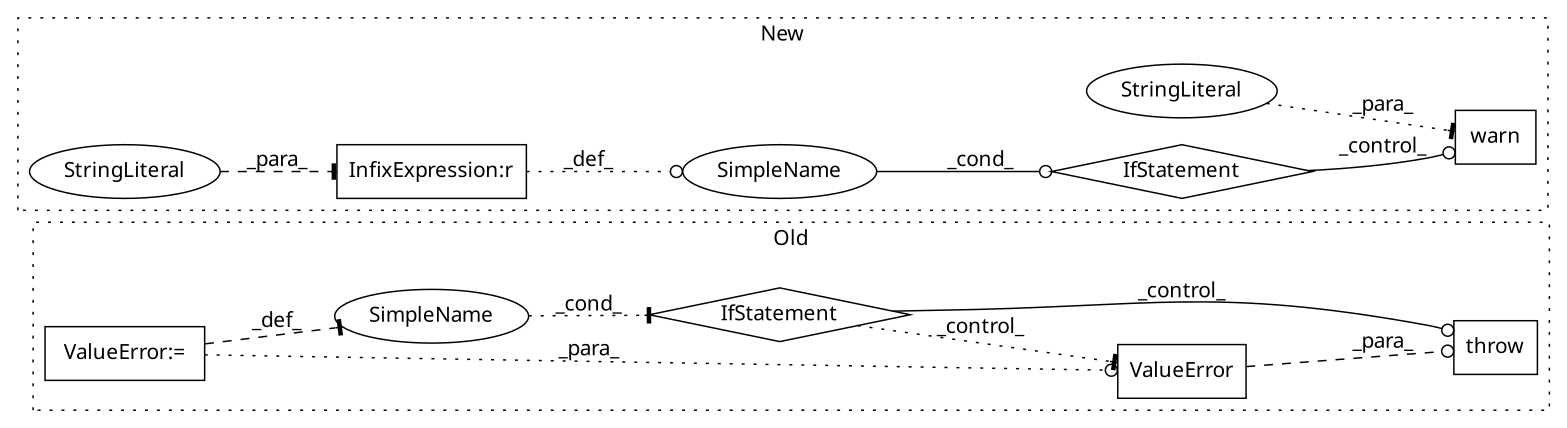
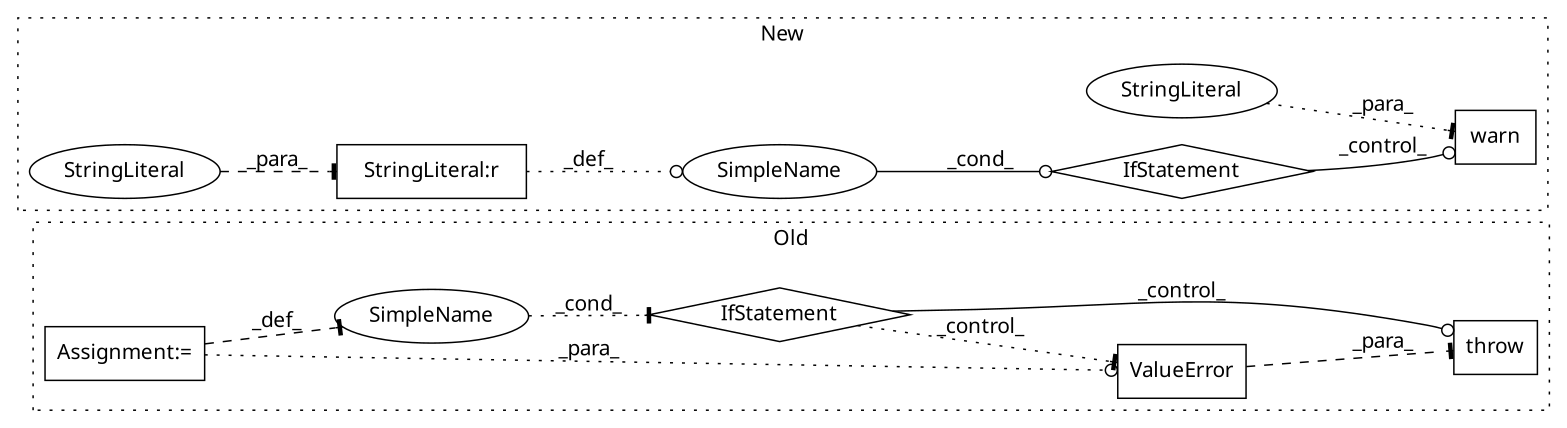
node "InfixExpression:r": label "InfixExpression:r" -> "StringLiteral:r"
node "ValueError:=": label "ValueError:=" -> "Assignment:="
edge "ValueError" -> "throw": arrowhead odot -> tee
